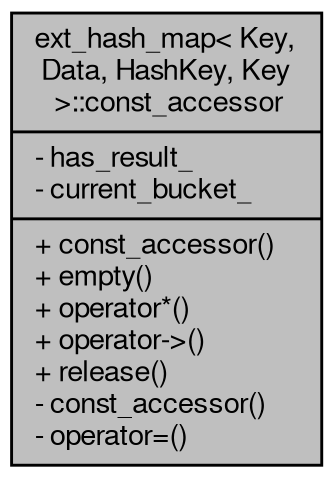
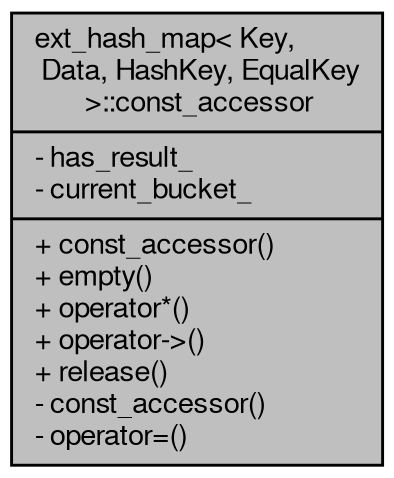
node "ext_hash_map< Key,": text "Data, HashKey, Key" -> "Data, HashKey, EqualKey"
